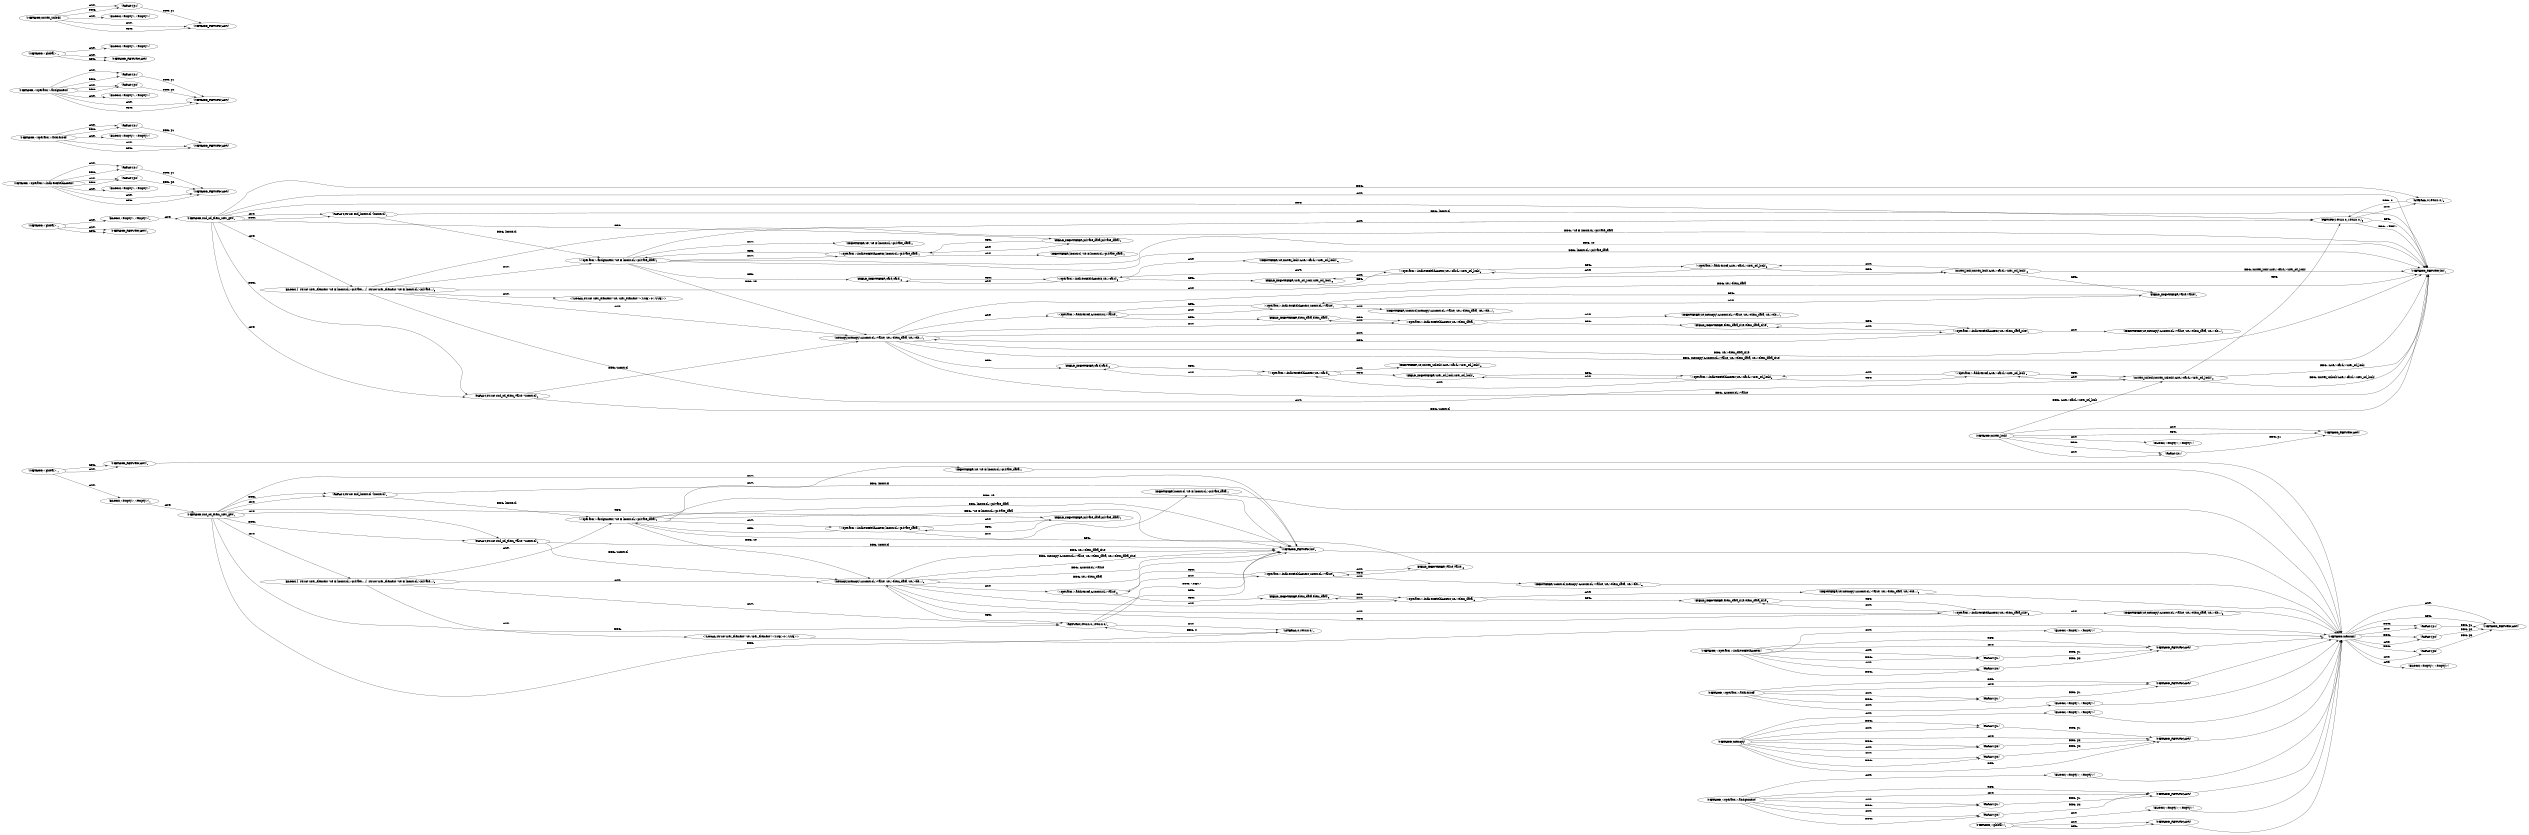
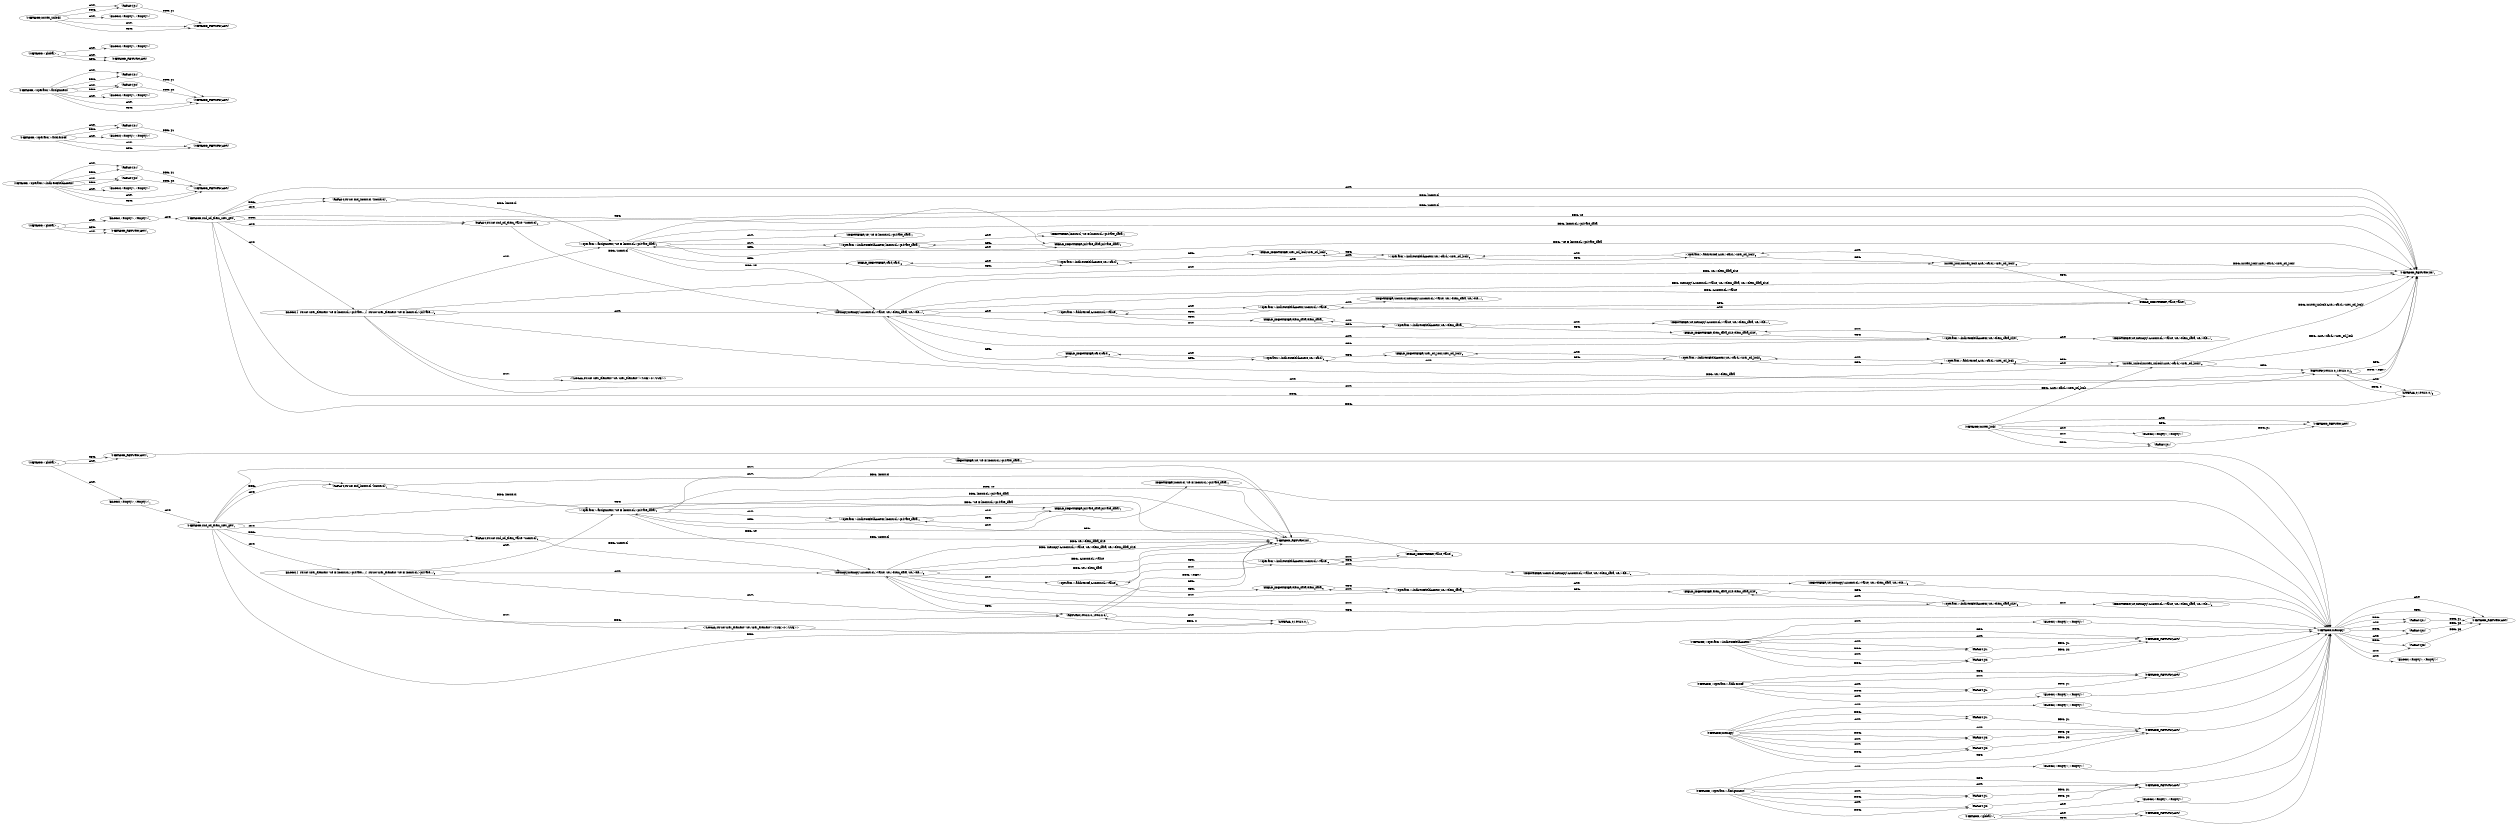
node "(IDENTIFIER,ue,mutex_lock(&ue->card->user_ctl_lock))": removed
node "(IDENTIFIER,ue,mutex_unlock(&ue->card->user_ctl_lock))": removed
